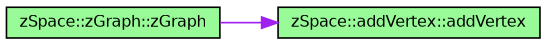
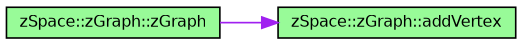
node "zSpace::addVertex::addVertex": label "zSpace::addVertex::addVertex" -> "zSpace::zGraph::addVertex"
